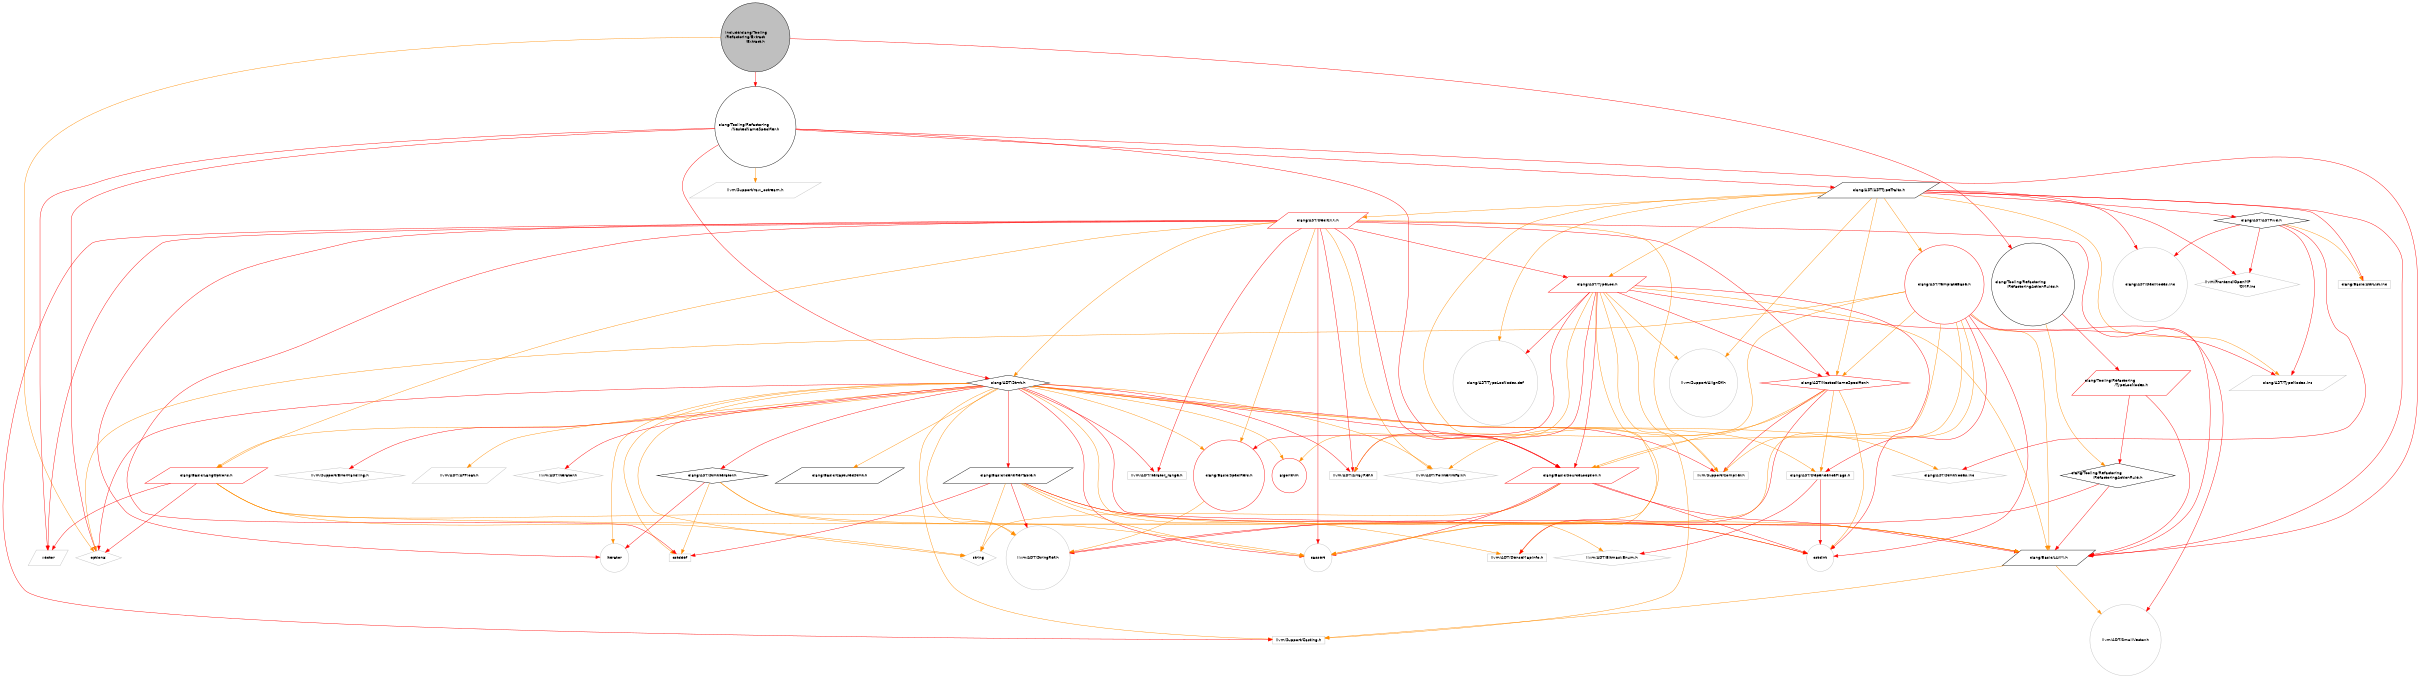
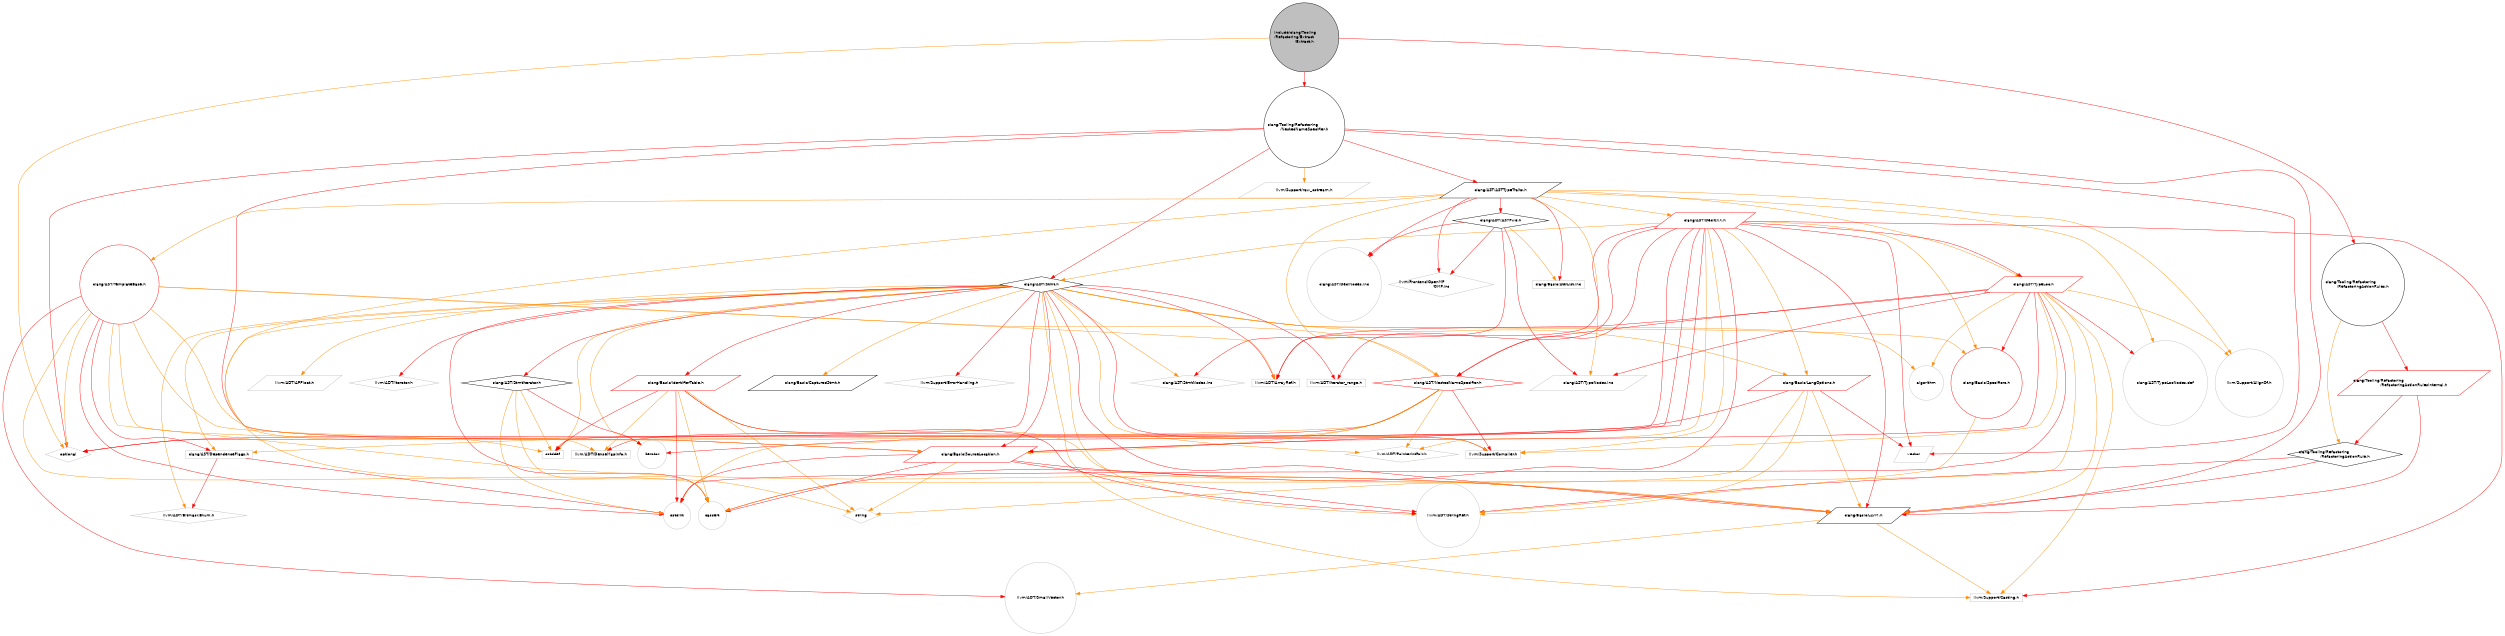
node "clang/AST/ASTFwd.h": label "clang/AST/ASTFwd.h" -> "clang/ADT/ASTFwd.h"
edge "clang/AST/ASTTypeTraits.h" -> "clang/Basic/LLVM.h": removed
node "clang/Tooling/Refactoring /TypeLocNodes.h": label "clang/Tooling/Refactoring /TypeLocNodes.h" -> "clang/Tooling/Refactoring /RefactoringActionRulesInternal.h"
edge "clang/AST/TemplateBase.h" -> "cstddef": added
node "clang/Basic/IdentifierTable.h": color black -> red
node "algorithm": color red -> grey75
